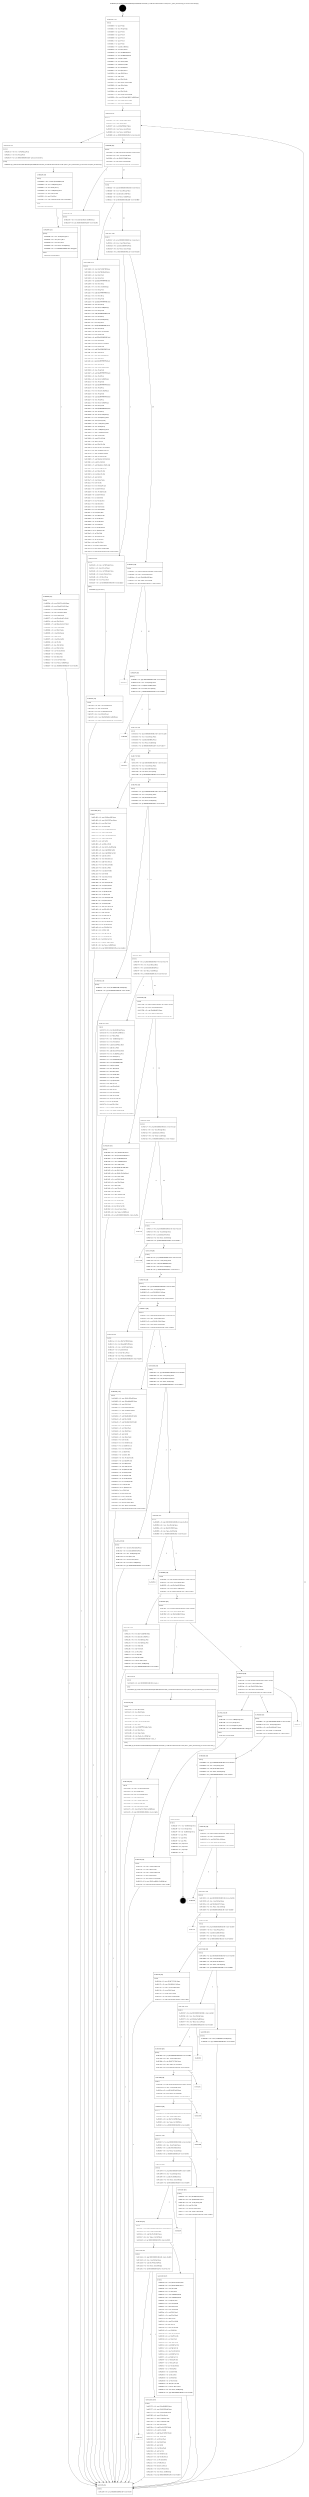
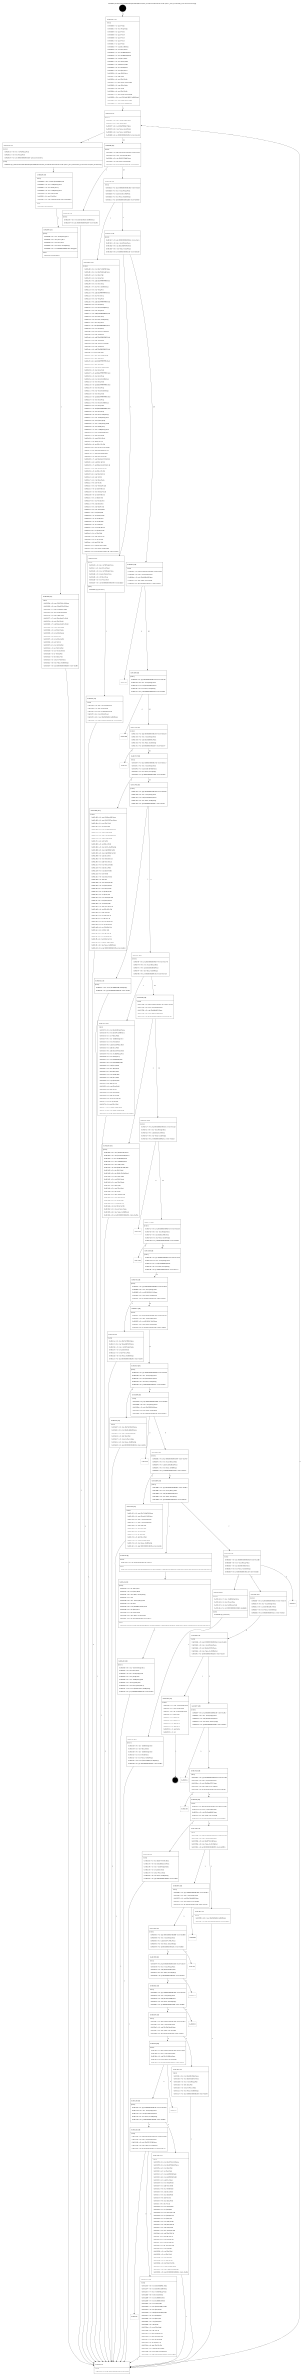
node "0x401e80 [147]": removed
